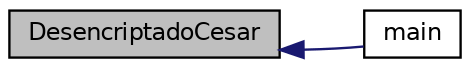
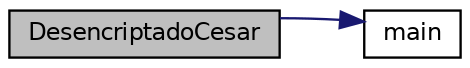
edge "main" -> "DesencriptadoCesar": reversed
